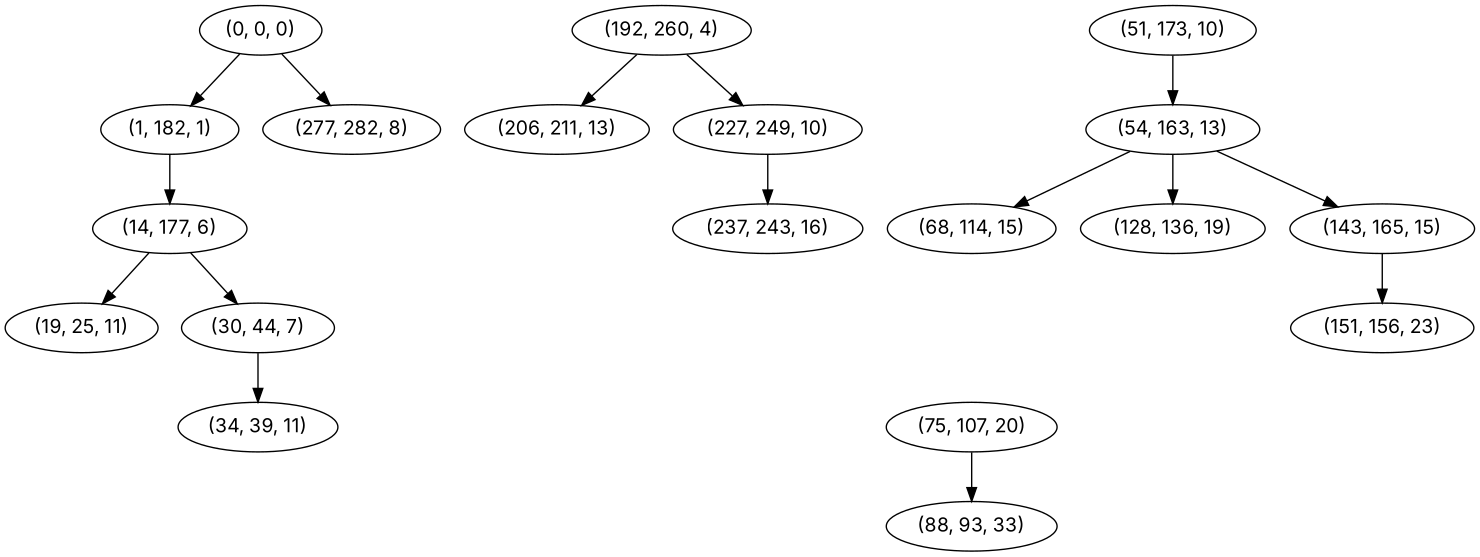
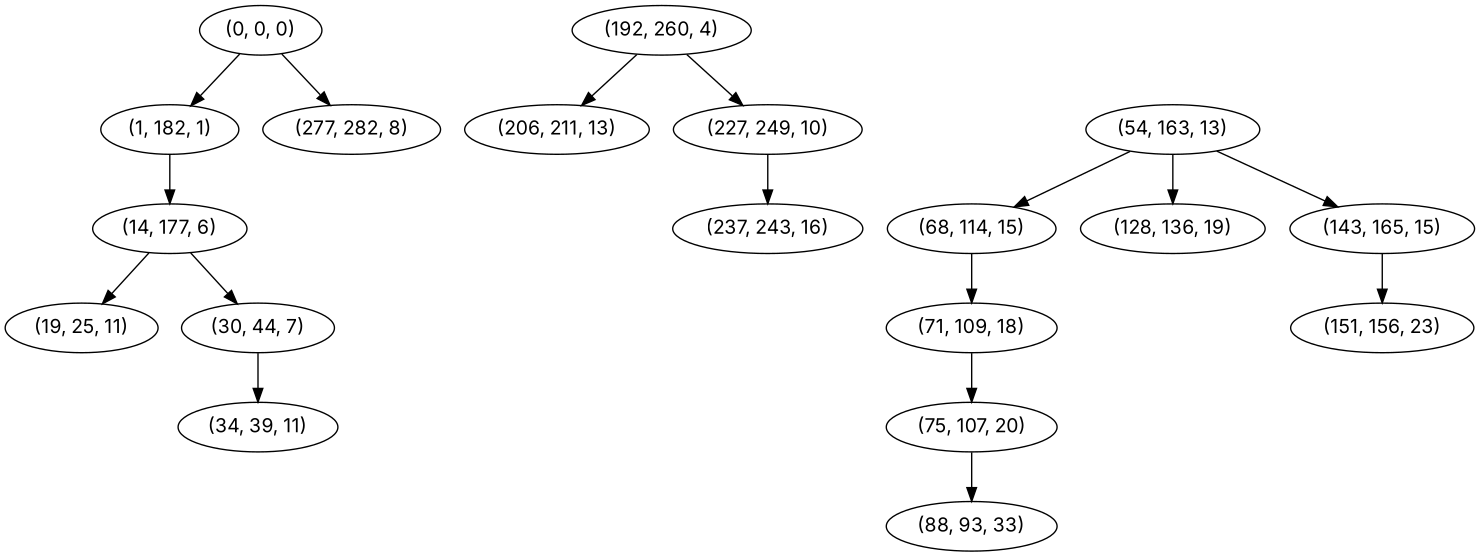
node "(51, 173, 10)": removed
node "(71, 109, 18)": added
